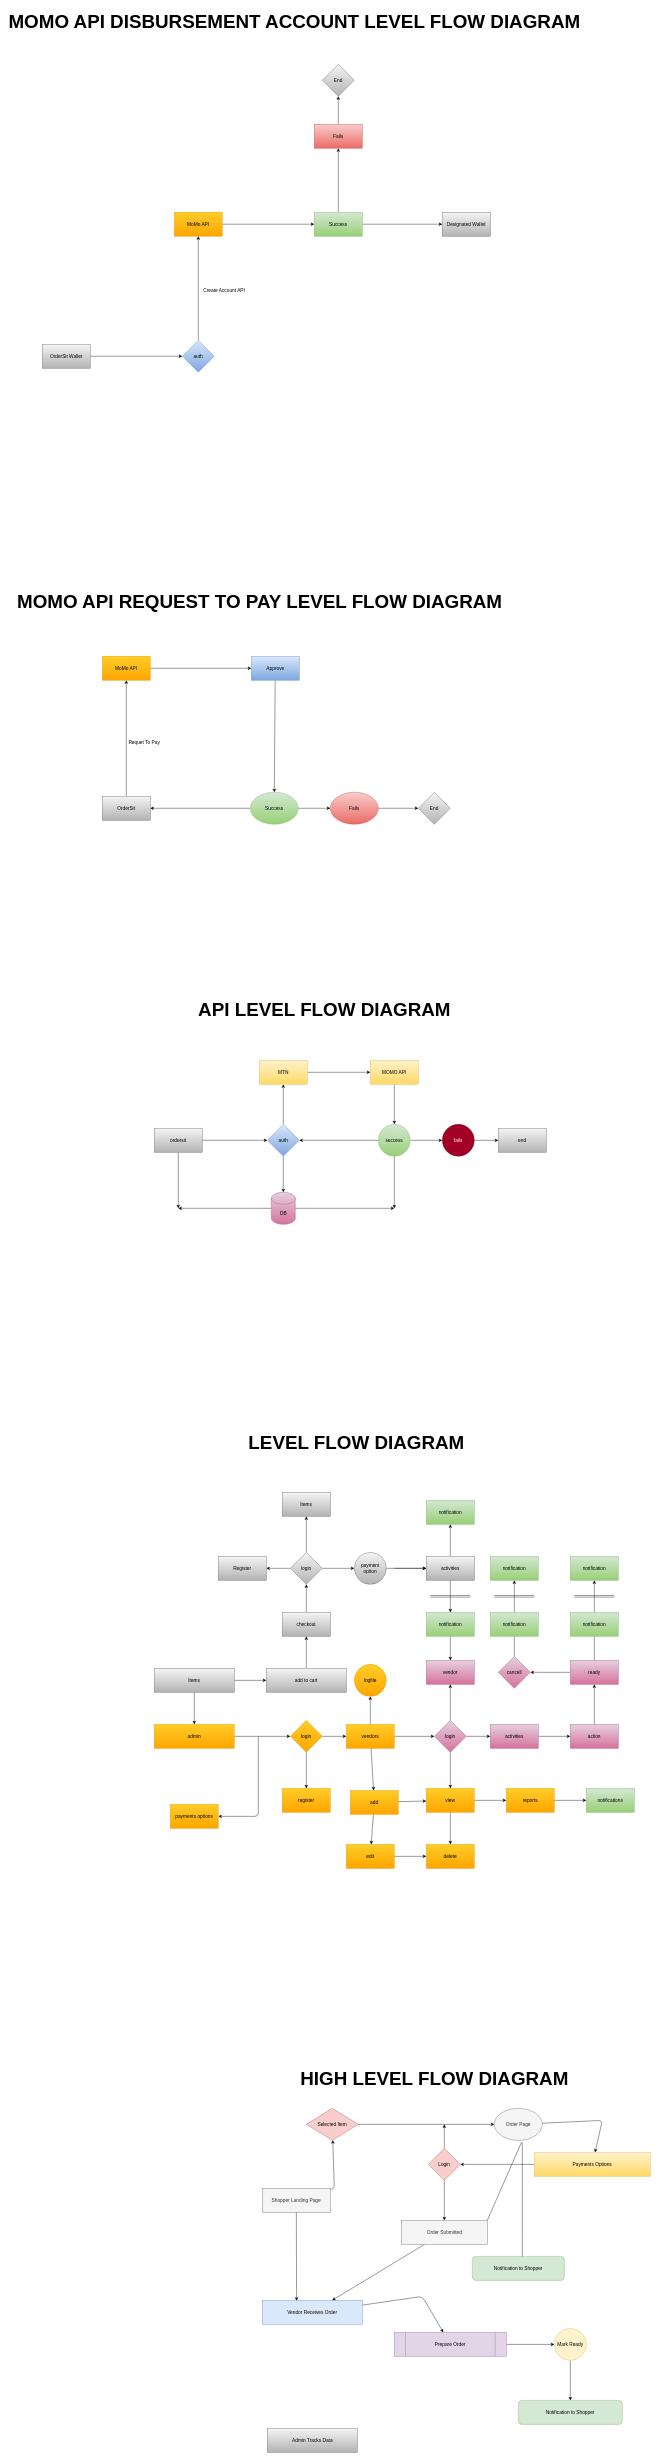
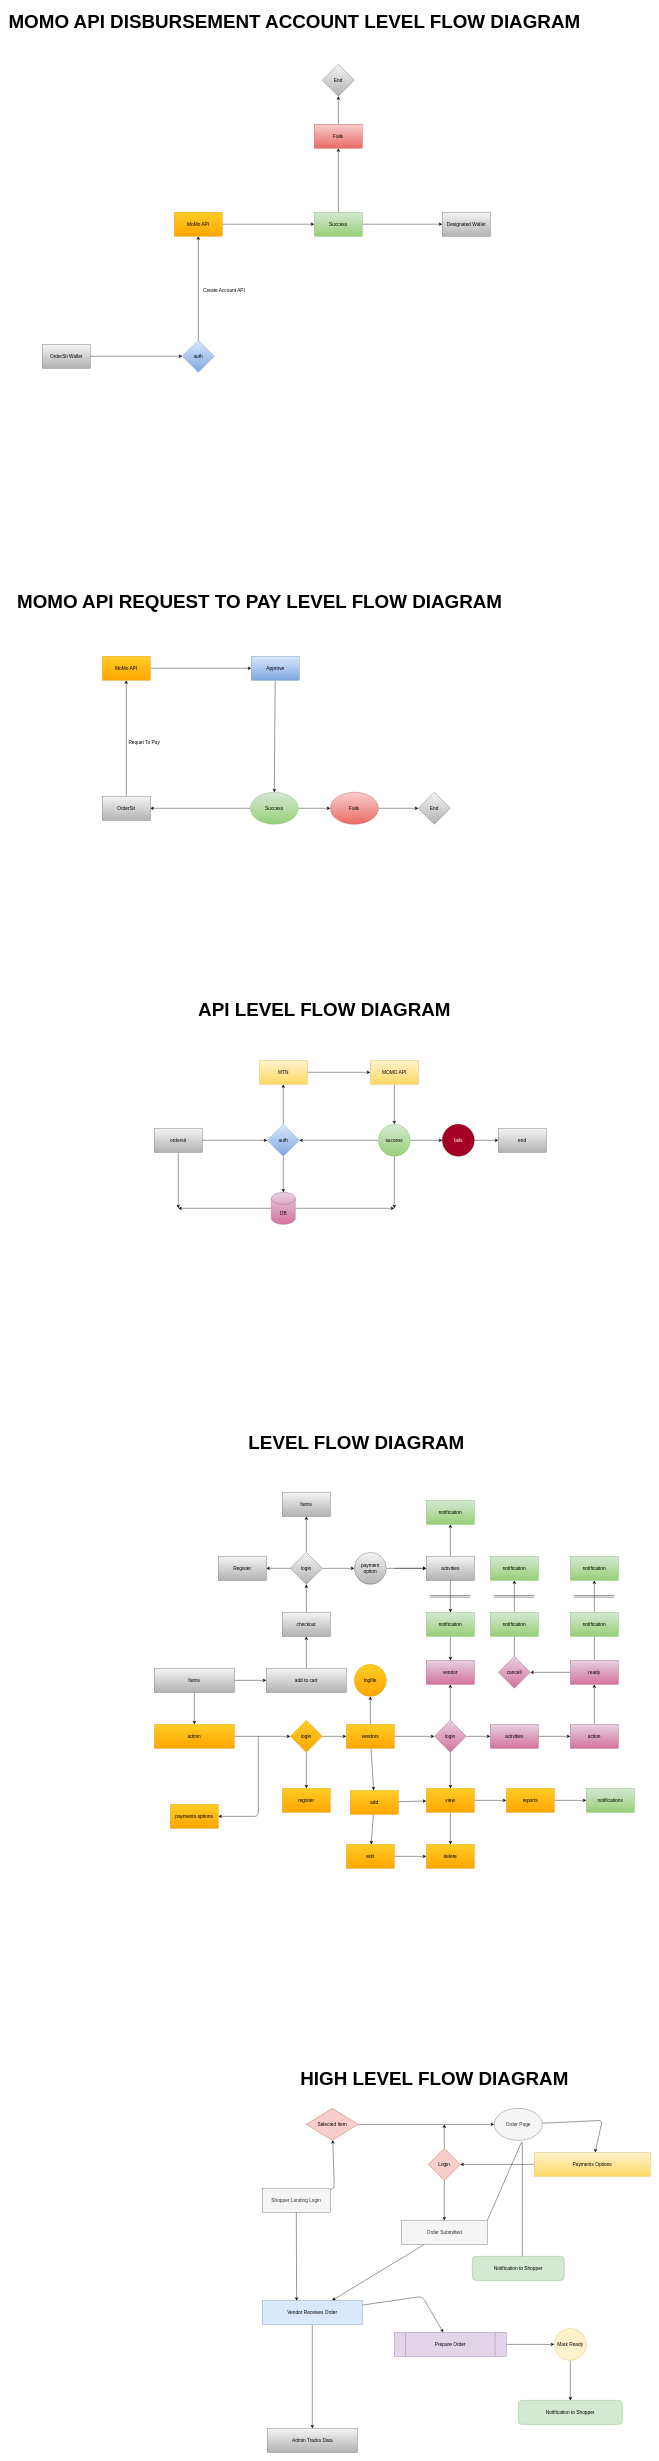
node "Shopper Landing Page": label "Shopper Landing Page" -> "Shopper Landing Login"
edge "Vendor Receives Order" -> "Admin Tracks Data": added
